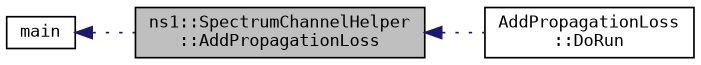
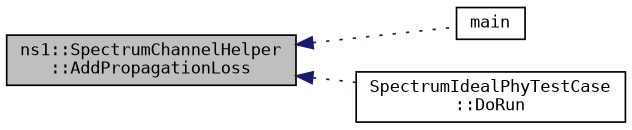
edge "ns1::SpectrumChannelHelper ::AddPropagationLoss" -> "main": reversed
node "AddPropagationLoss ::DoRun": label "AddPropagationLoss ::DoRun" -> "SpectrumIdealPhyTestCase ::DoRun"
